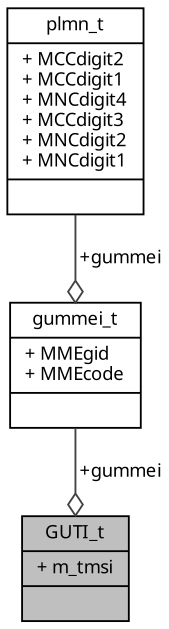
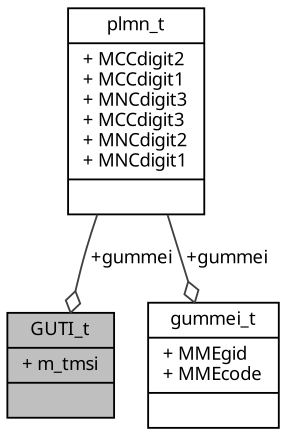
node "plmn_t": text "+ MNCdigit4" -> "+ MNCdigit3"
edge "gummei_t" -> "GUTI_t": now "plmn_t" -> "GUTI_t"
